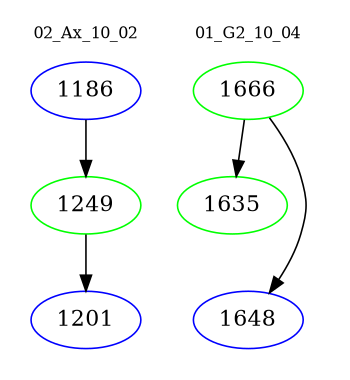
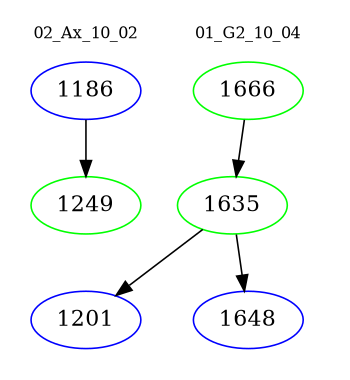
edge "1666" -> "1648": now "1635" -> "1648"
edge "1249" -> "1201": now "1635" -> "1201"
